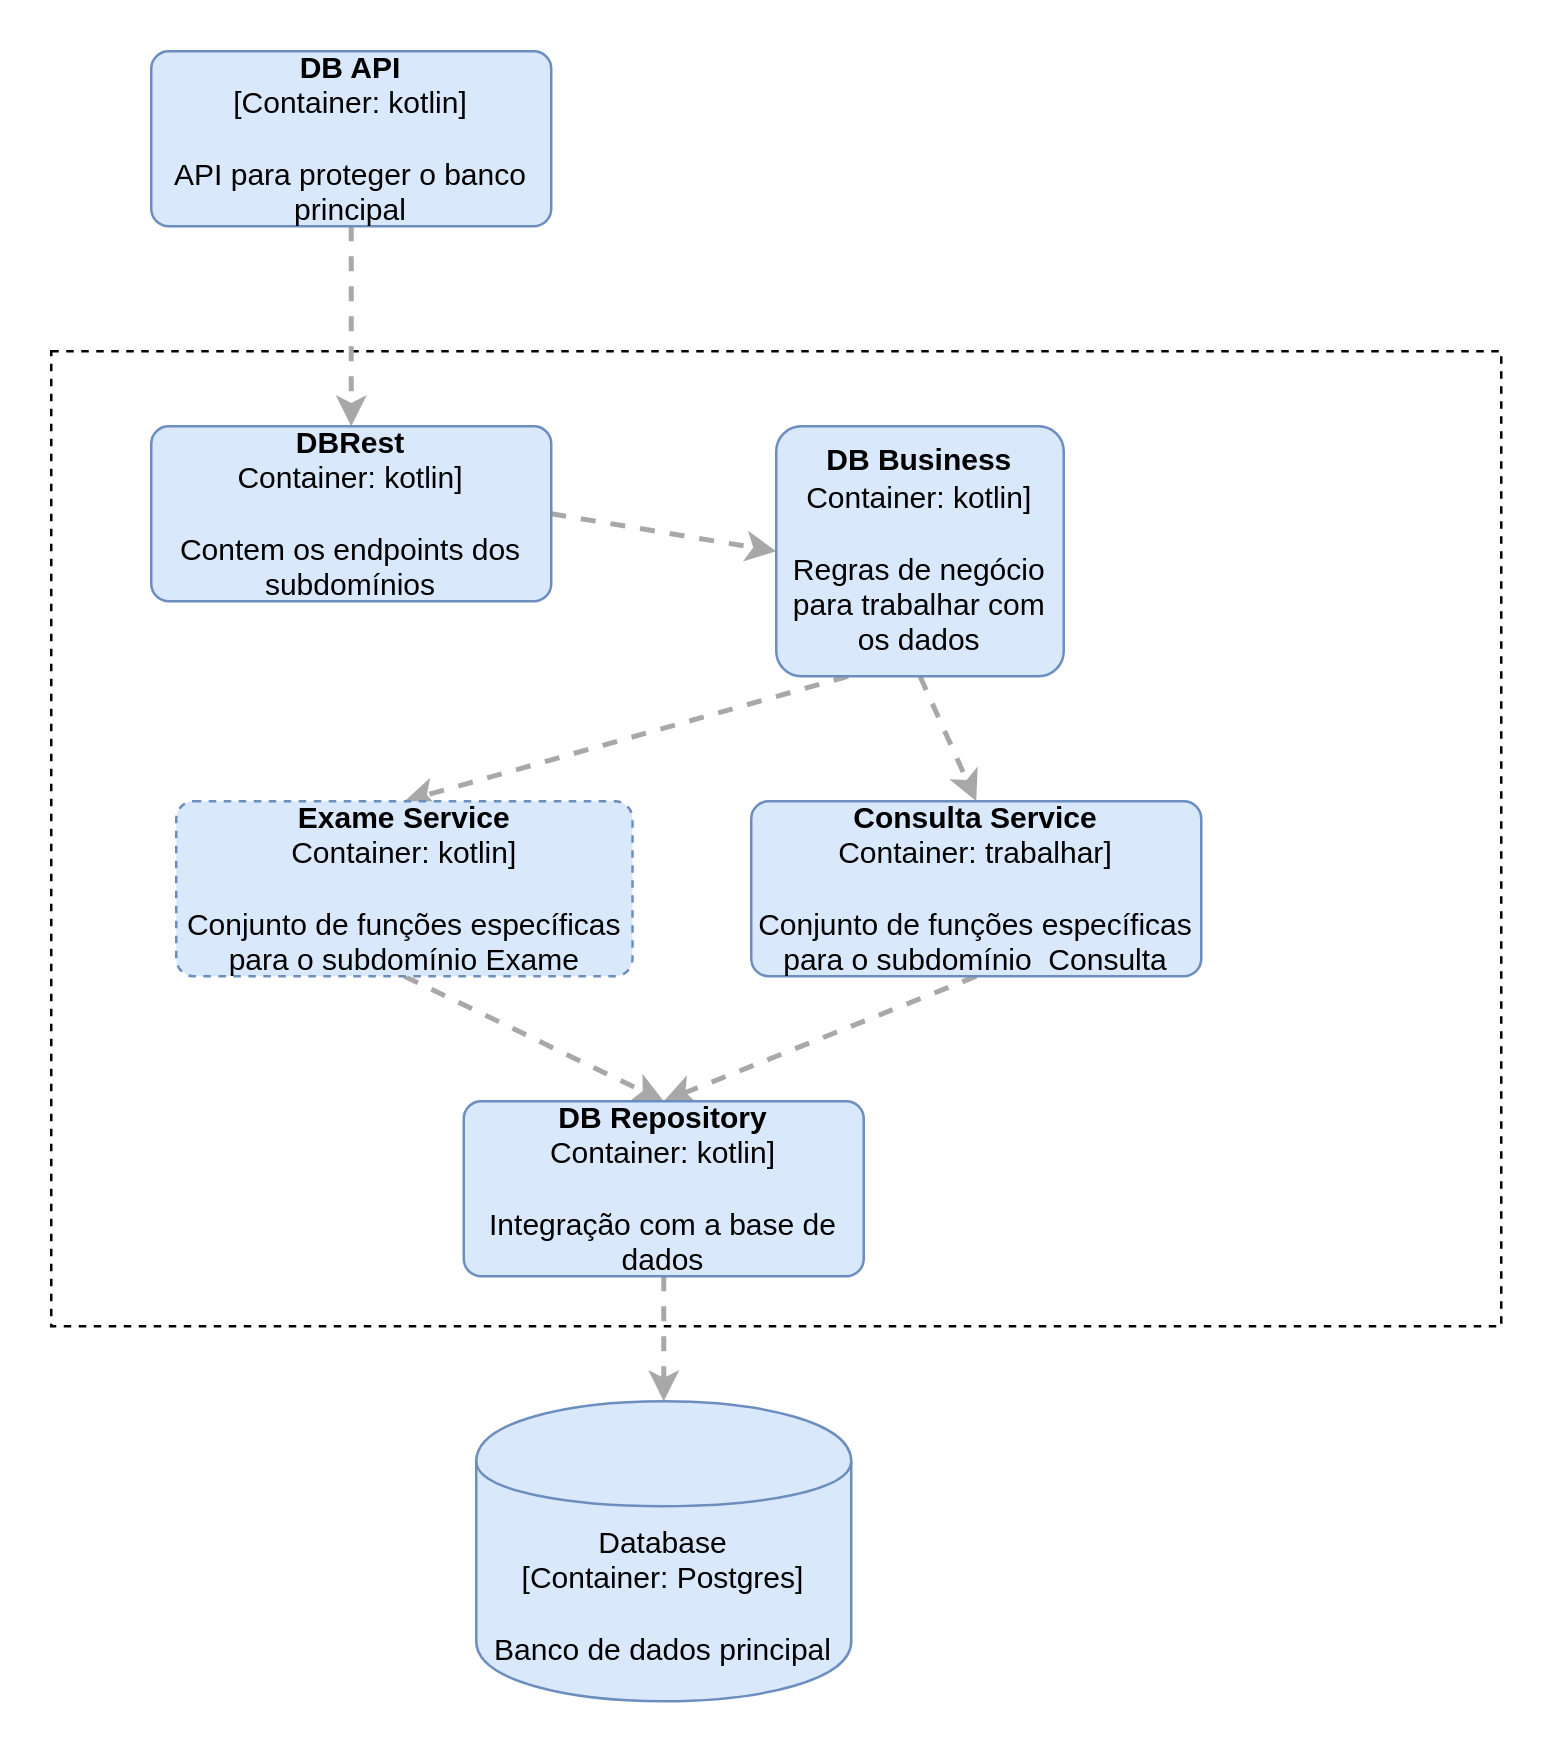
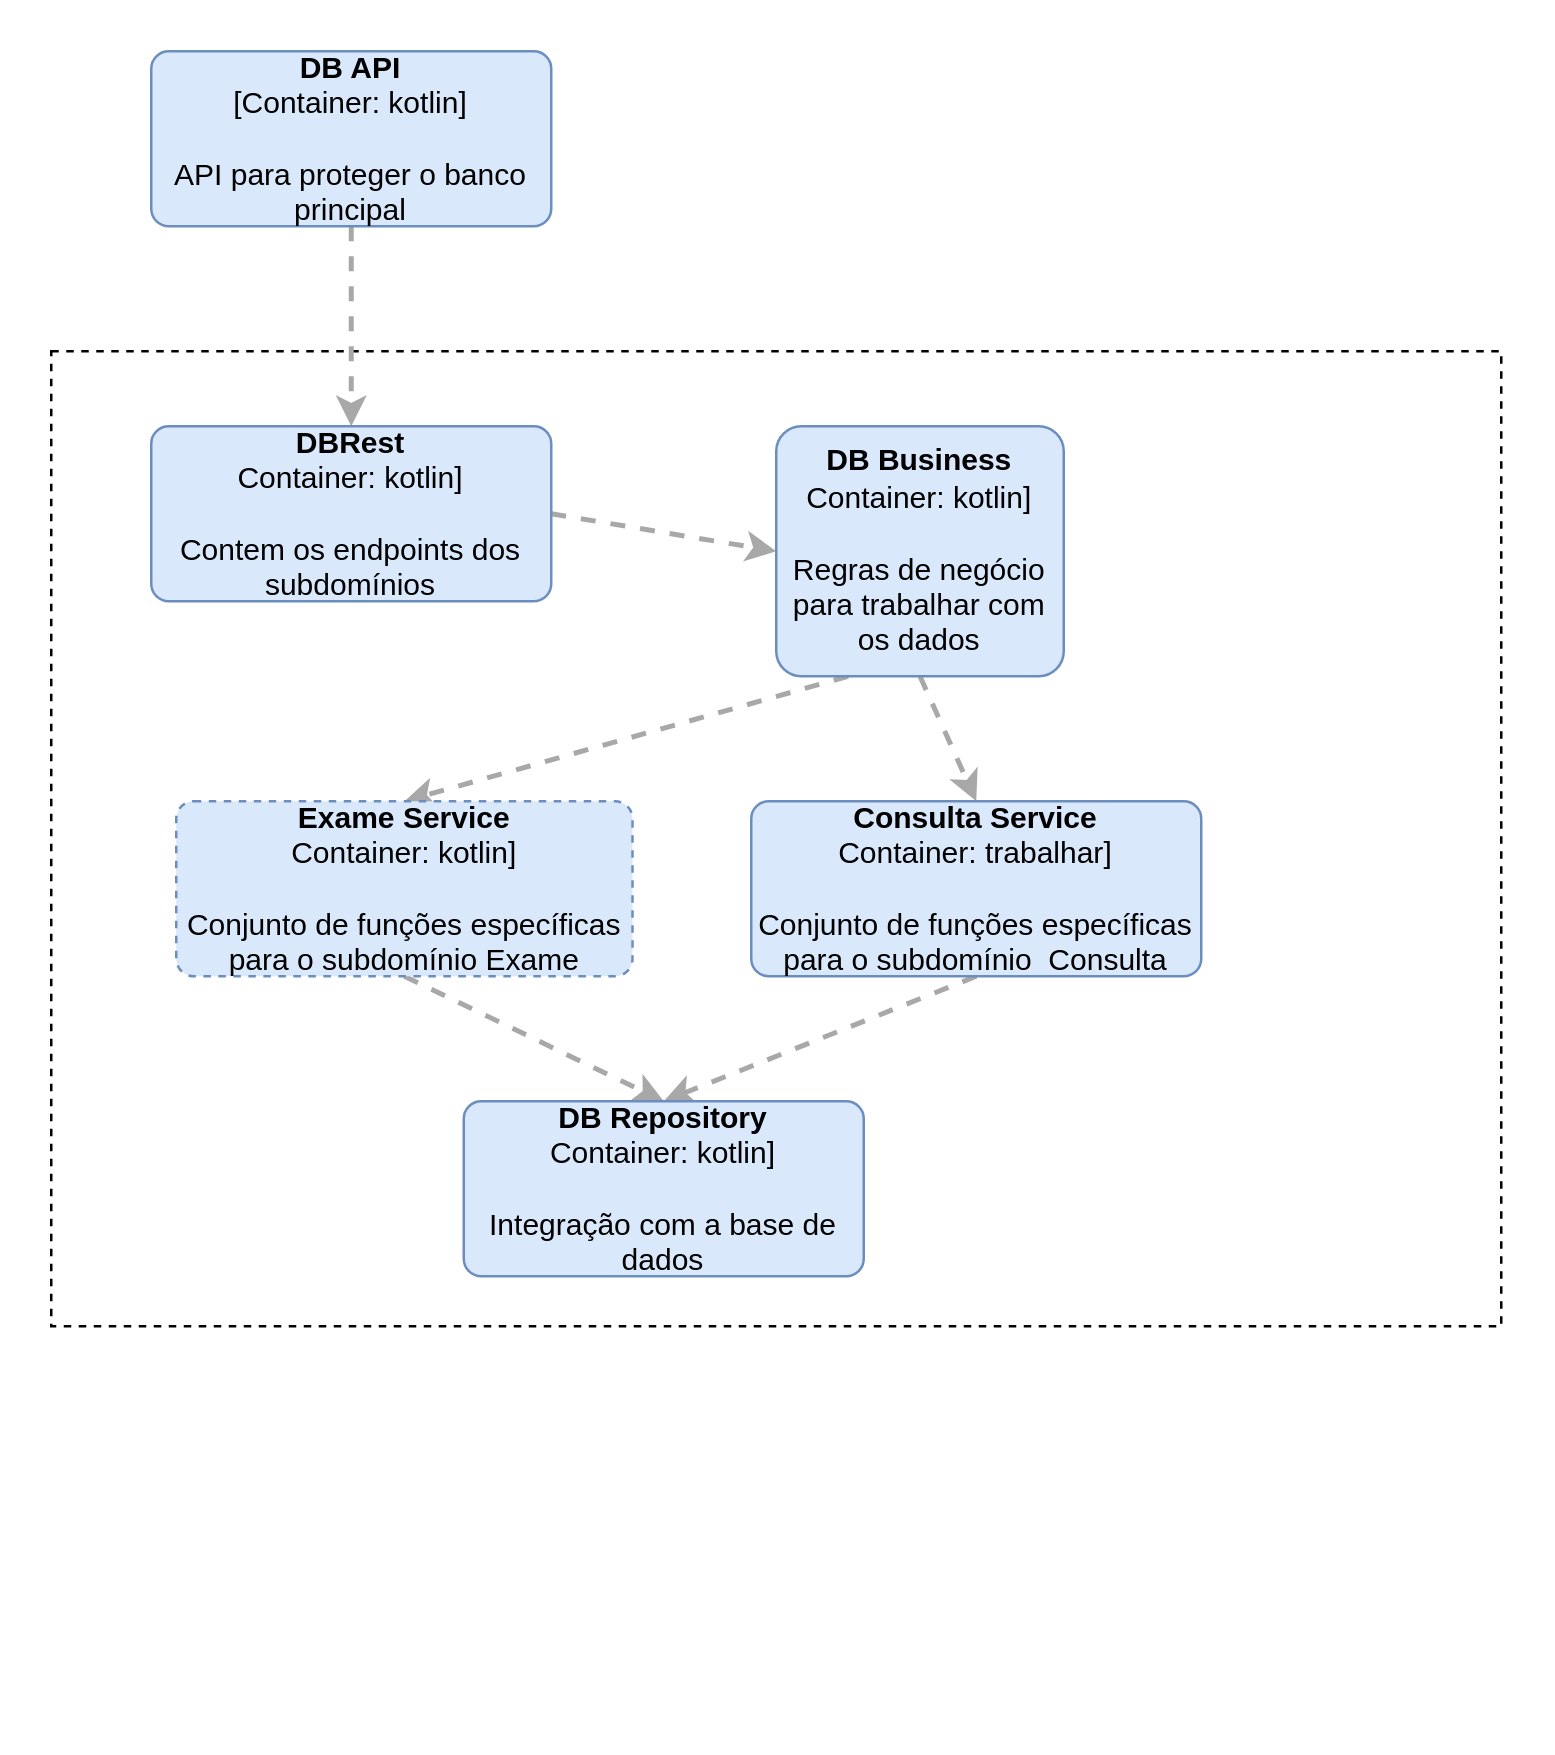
edge "DB Repository Container: kotlin] Integração com a base de dados" -> "Database [Container: Postgres] Banco de dados principal": removed
node "Database [Container: Postgres] Banco de dados principal": removed
